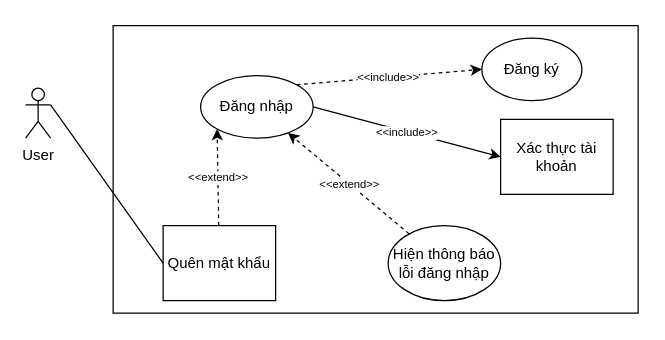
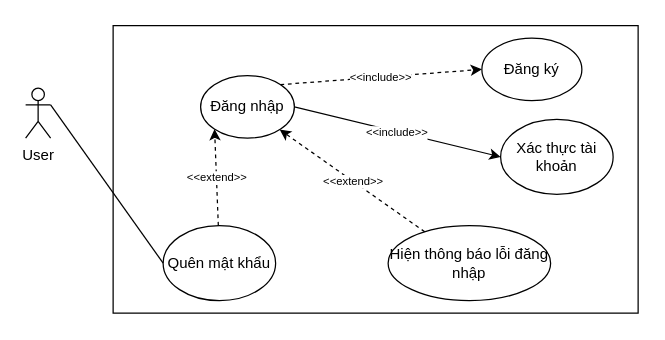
node "Đăng nhập": size 113x63 -> 94x63
node "Xác thực tài khoản": shape rectangle -> ellipse
node "Quên mật khẩu": shape rectangle -> ellipse
node "Hiện thông báo lỗi đăng nhập": size 113x75 -> 163x75
